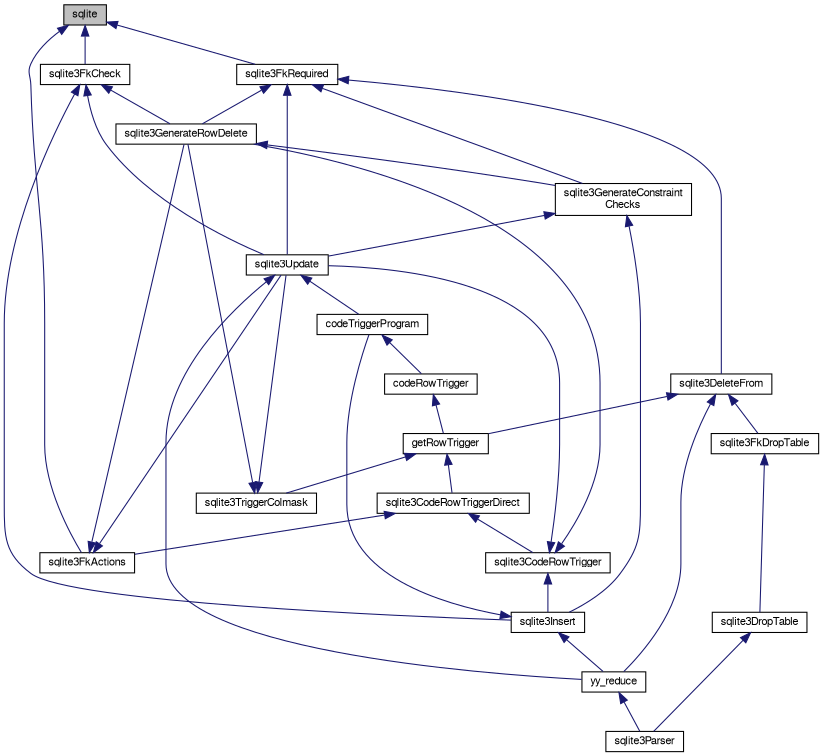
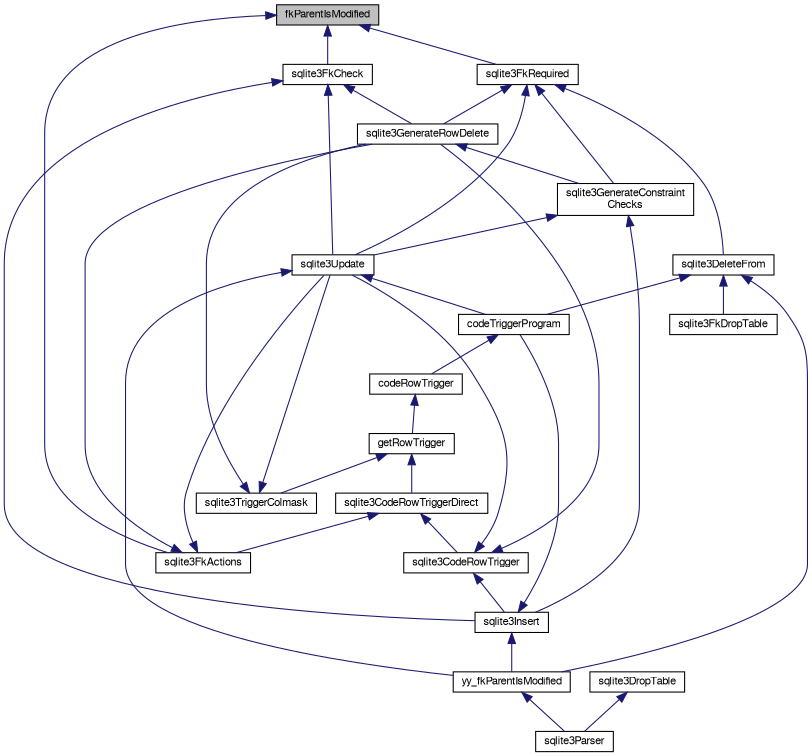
node "sqlite": label "sqlite" -> "fkParentIsModified"
edge "getRowTrigger" -> "sqlite3DeleteFrom": now "codeTriggerProgram" -> "sqlite3DeleteFrom"
edge "sqlite3DropTable" -> "sqlite3FkDropTable": removed
node "yy_reduce": label "yy_reduce" -> "yy_fkParentIsModified"
